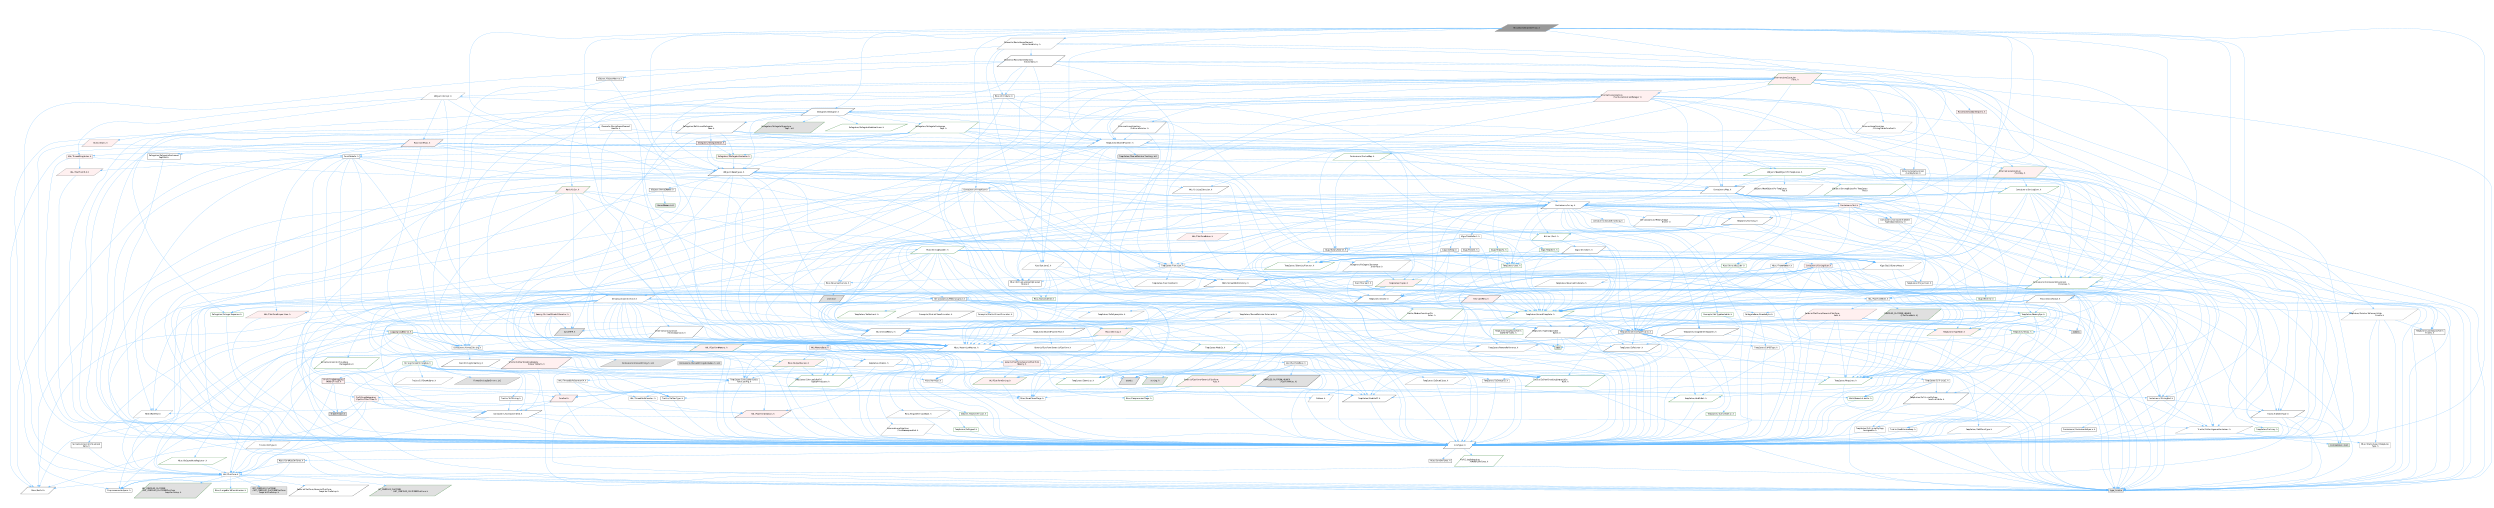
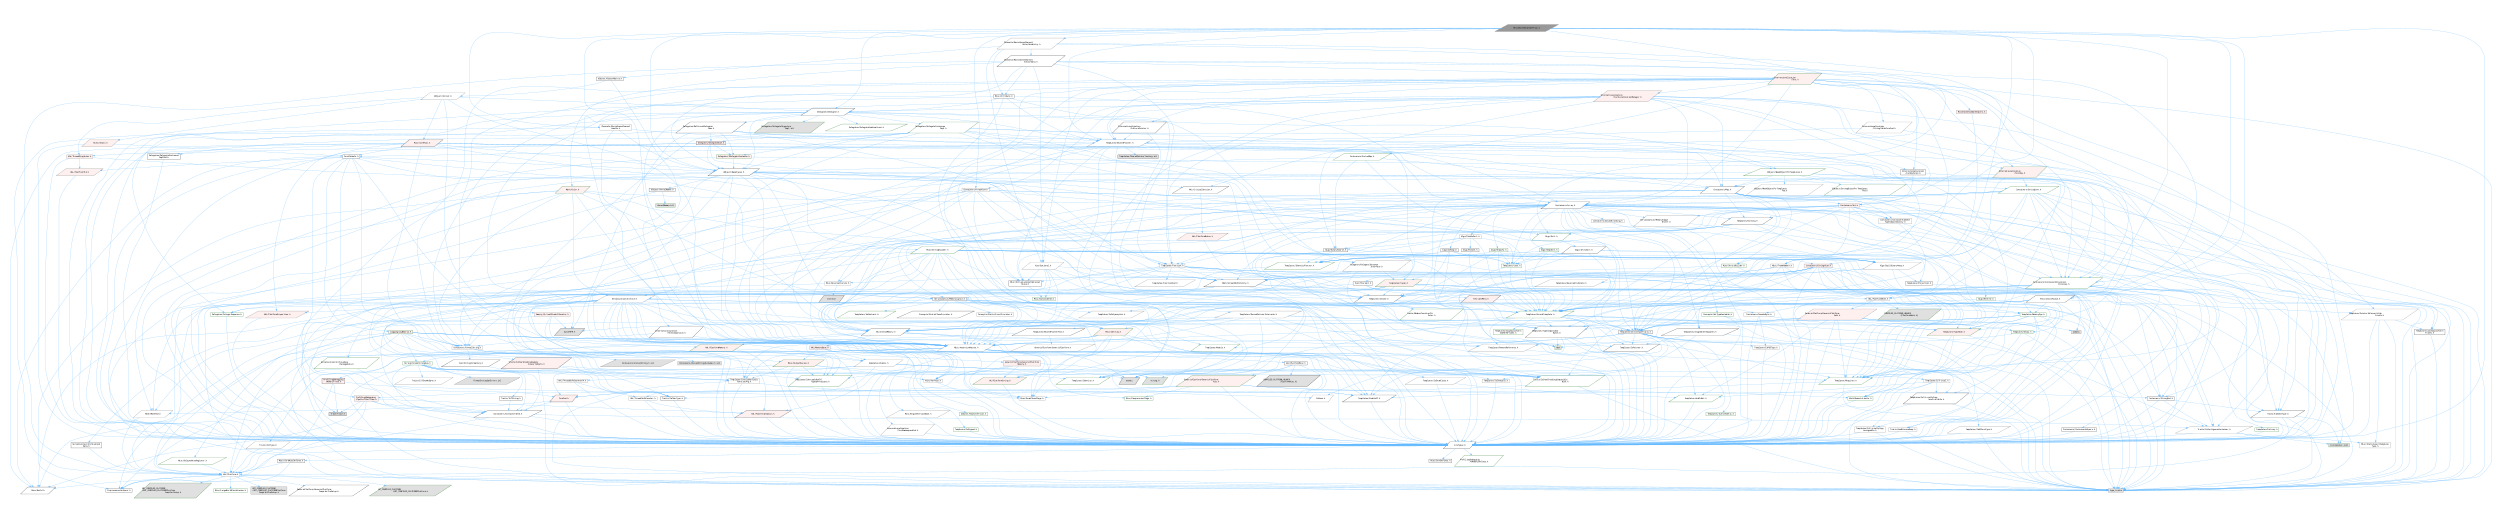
node "Writer/Sort.h": label "Writer/Sort.h" -> "Algo/Sort.h"
node "DelegateBase/EnumAsByte.h": label "DelegateBase/EnumAsByte.h" -> "Containers/EnumAsByte.h"
